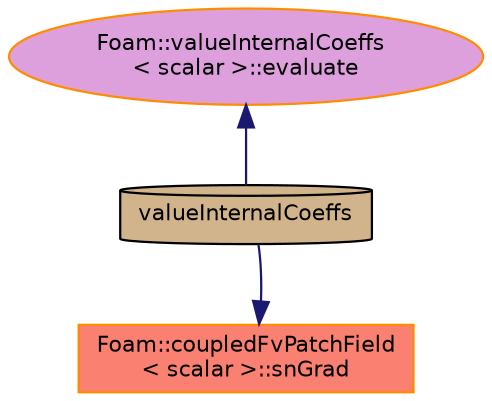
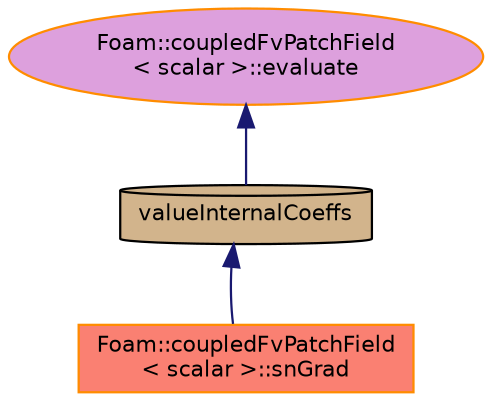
node "Foam::valueInternalCoeffs < scalar >::evaluate": label "Foam::valueInternalCoeffs < scalar >::evaluate" -> "Foam::coupledFvPatchField < scalar >::evaluate"
edge "valueInternalCoeffs" -> "Foam::coupledFvPatchField < scalar >::snGrad": reversed
